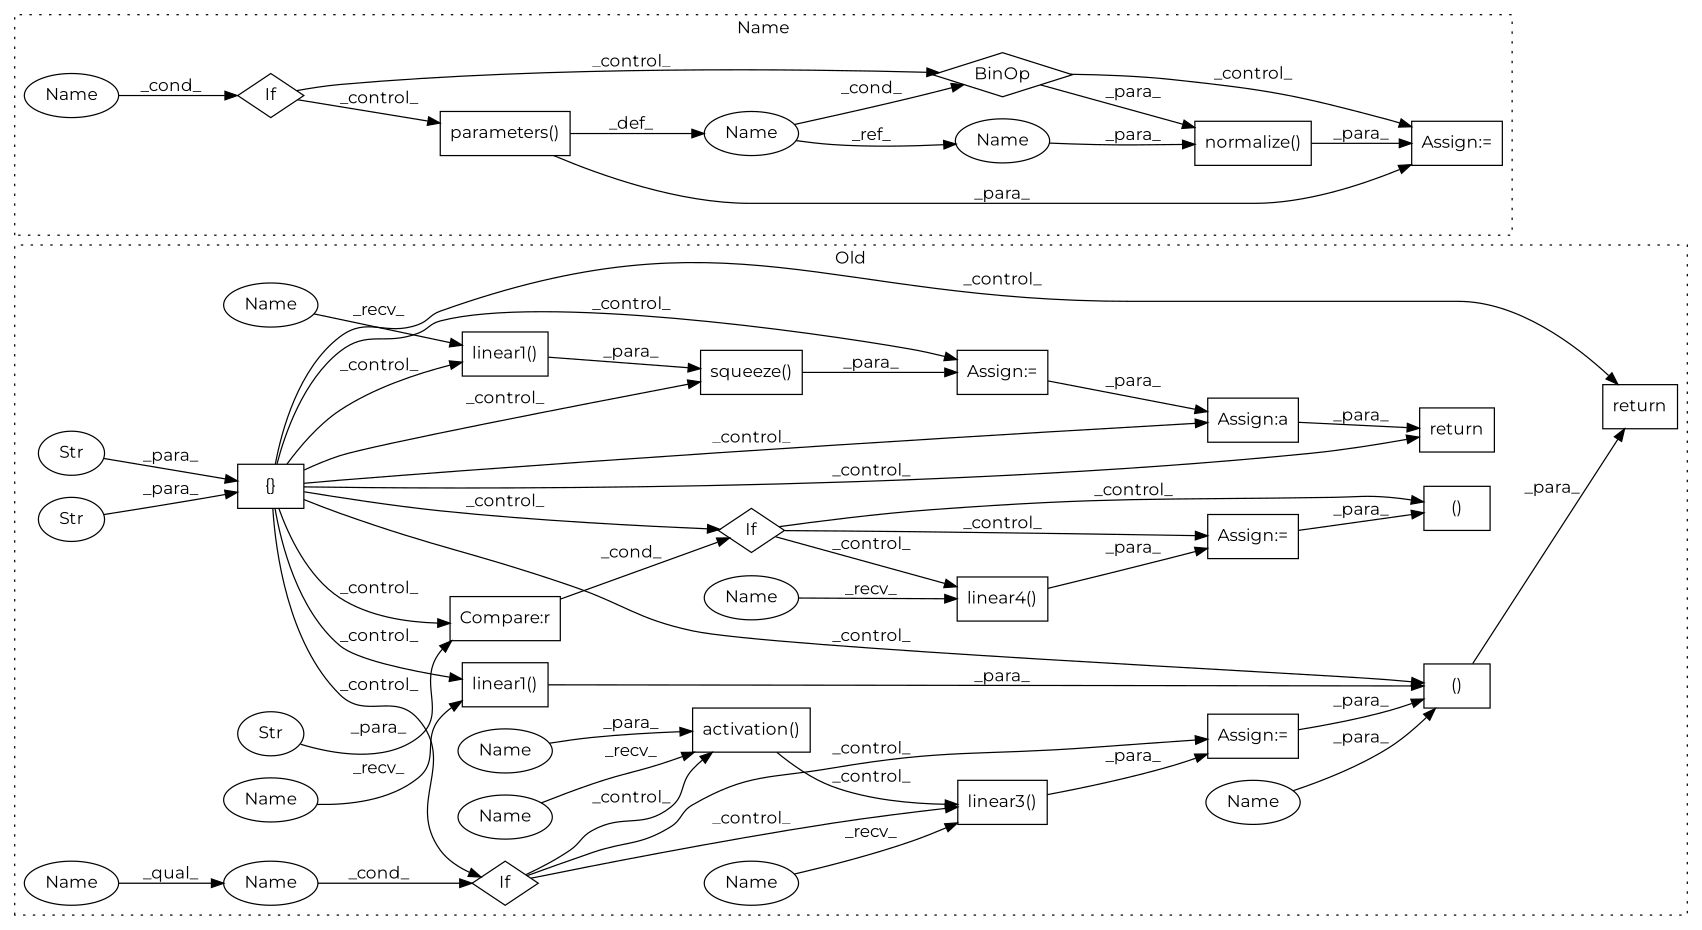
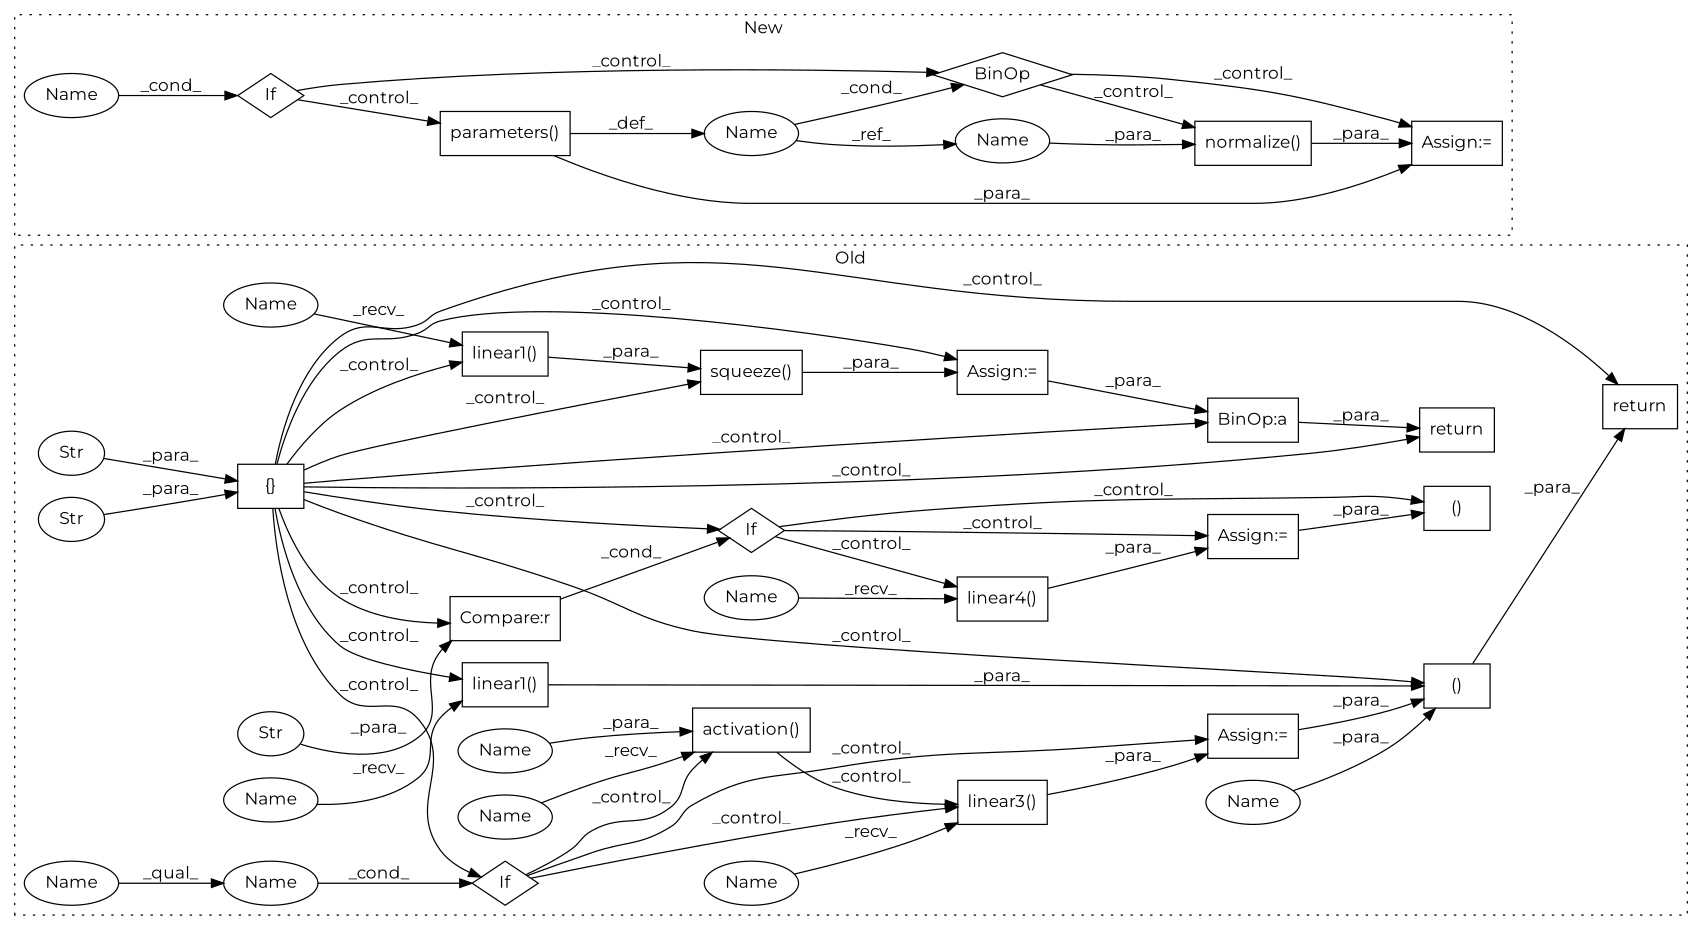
cluster "Name": label "Name" -> "New"
edge "BinOp" -> "normalize()": label "_para_" -> "_control_"
node "Assign:a": label "Assign:a" -> "BinOp:a"
